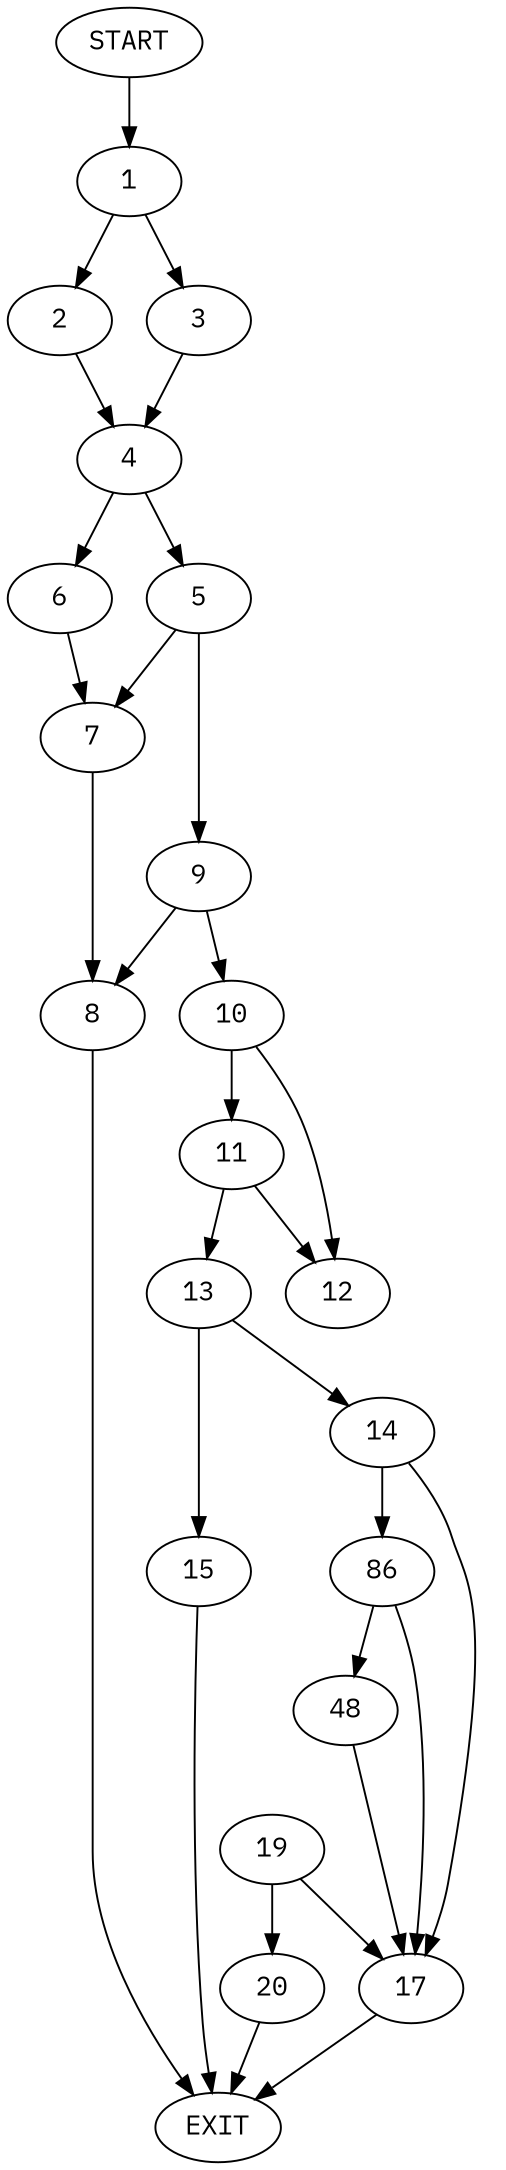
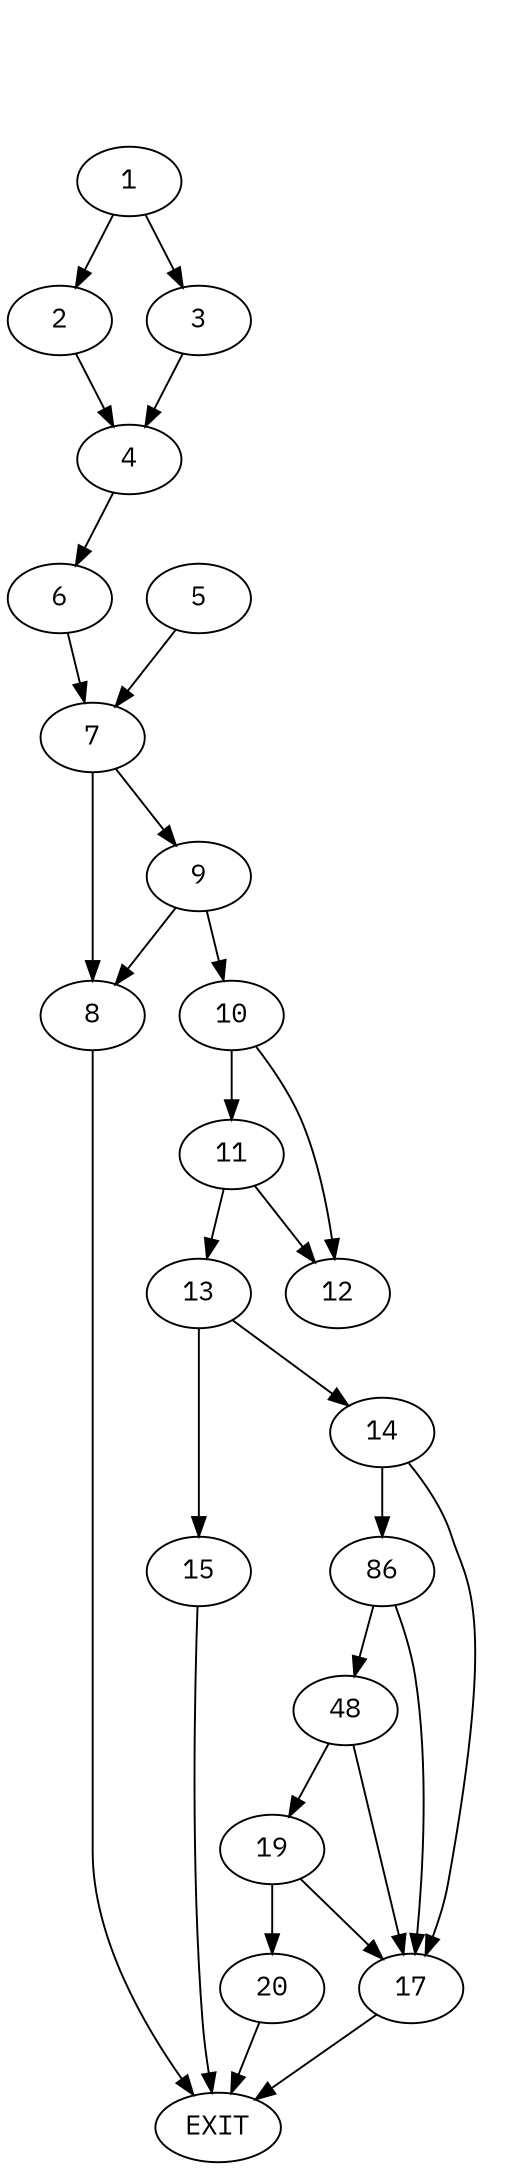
node "START": removed
edge "4" -> "5": removed
edge "5" -> "9": now "7" -> "9"
edge "48" -> "19": added
